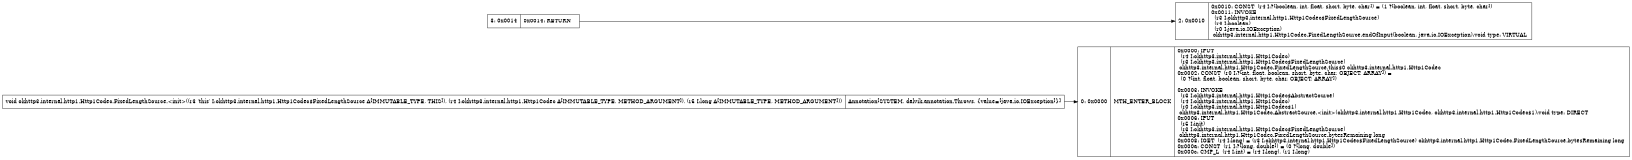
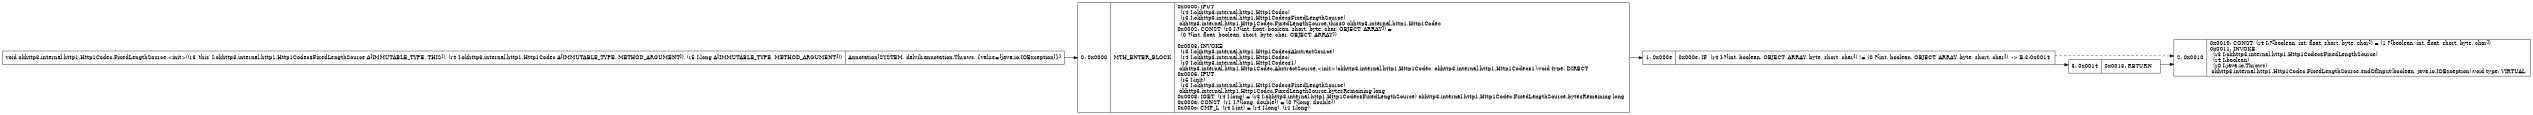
node "3: 0x0014": text "0x0014: RETURN" -> "0x0013: RETURN"
node "2: 0x0010": text "(r0 I:java.io.IOException)" -> "(r0 I:java.io.Throws)"
node "1: 0x000e": added
